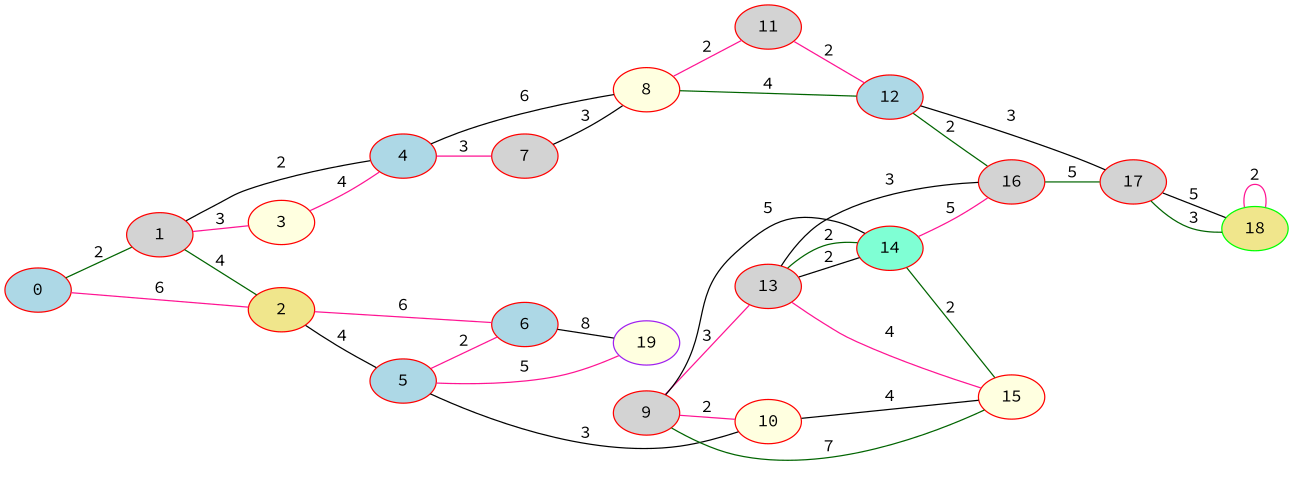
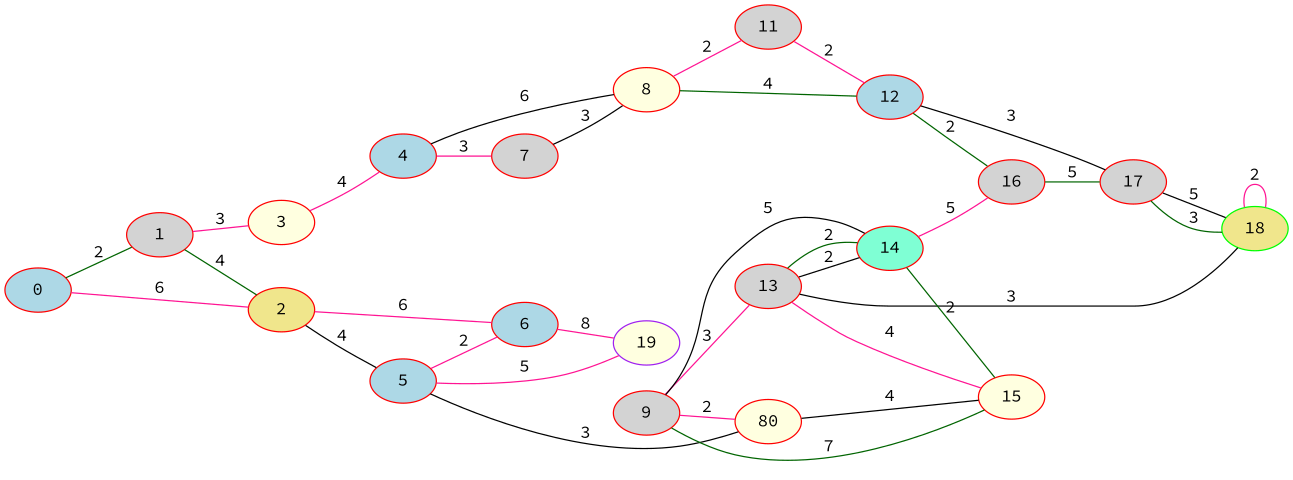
edge "4" -- "1": removed, label "2"
edge "16" -- "13": now "18" -- "13"
edge "6" -- "19": color black -> deeppink
node "10": label "10" -> "80"
